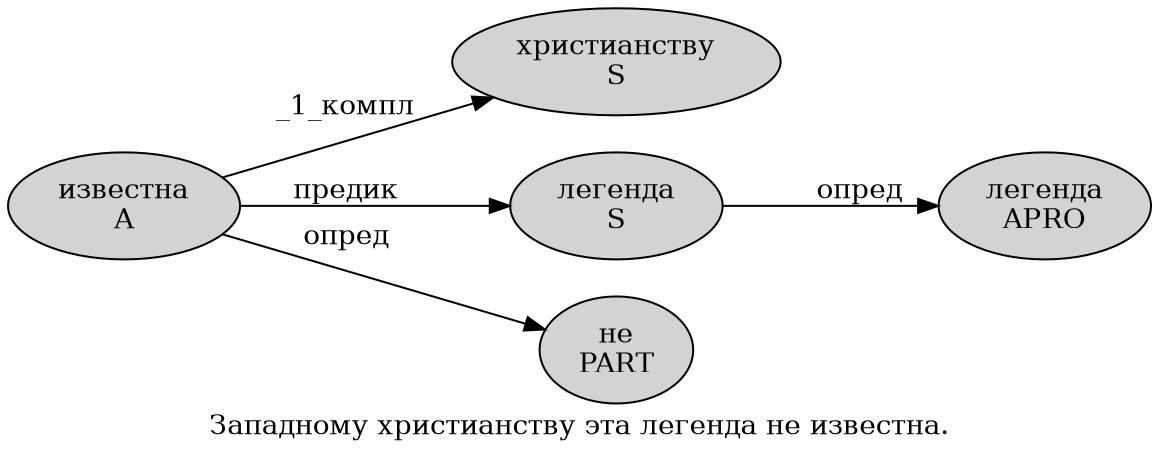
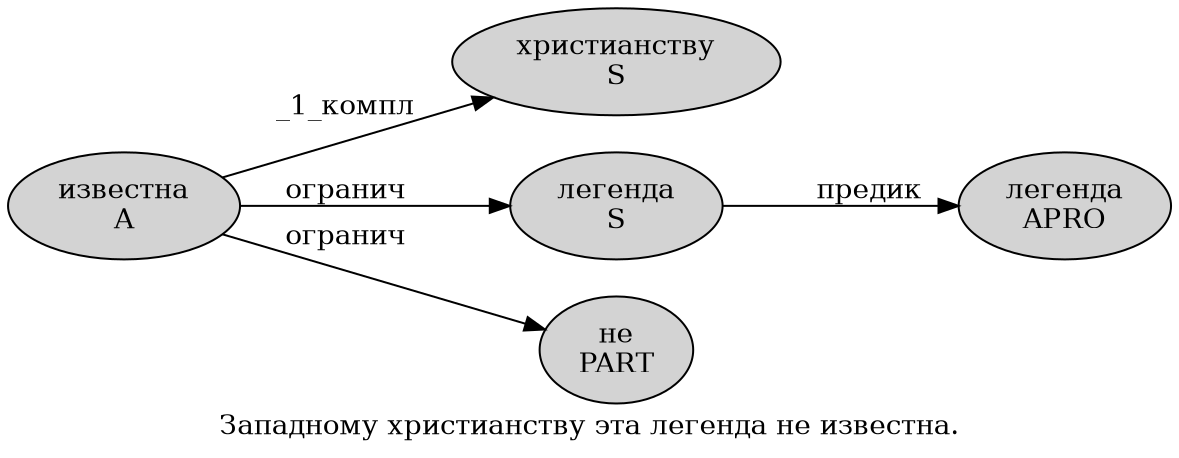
edge "известна A" -> "легенда S": label "предик" -> "огранич"
edge "легенда S" -> "легенда APRO": label "опред" -> "предик"
edge "известна A" -> "не PART": label "опред" -> "огранич"
